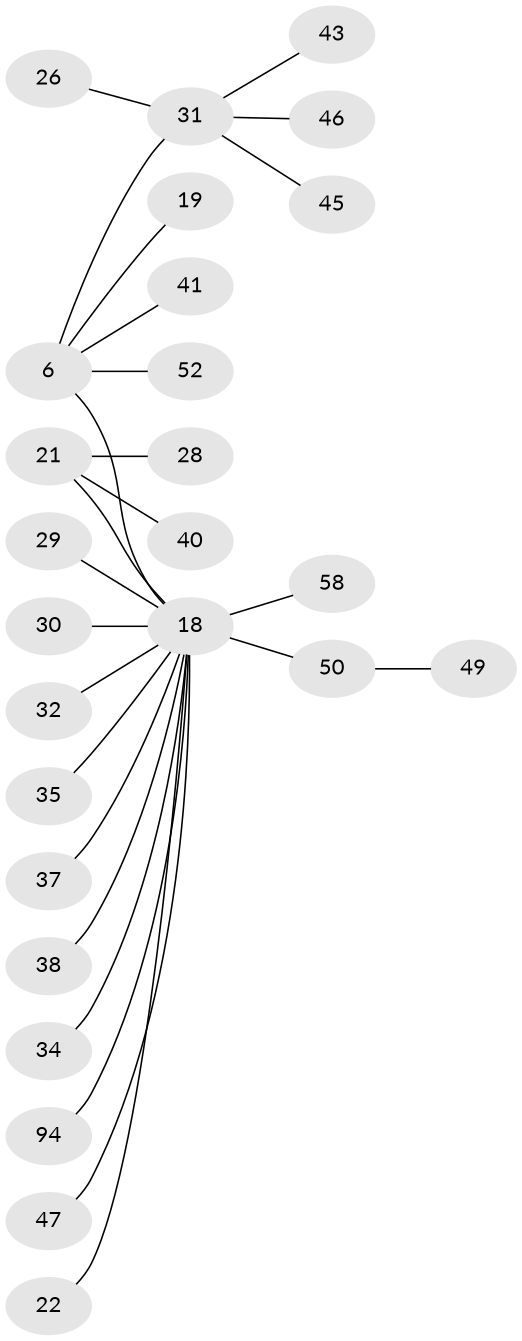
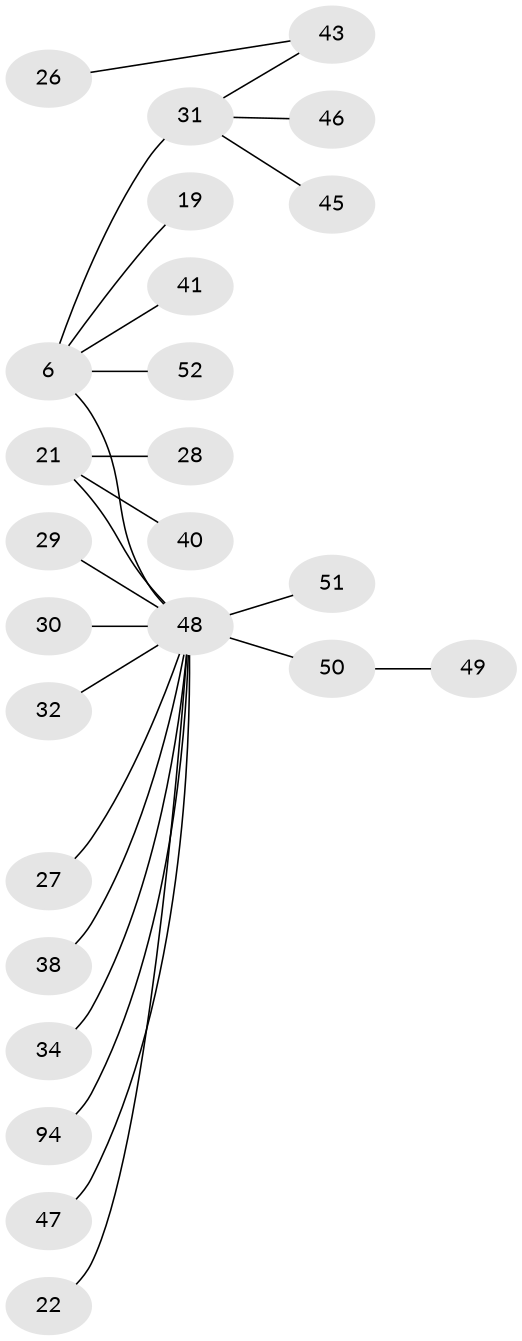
edge "26" -- "31": now "26" -- "43"
node "58": label "58" -> "51"
node "18": label "18" -> "48"
node "35": removed
node "37": label "37" -> "27"
